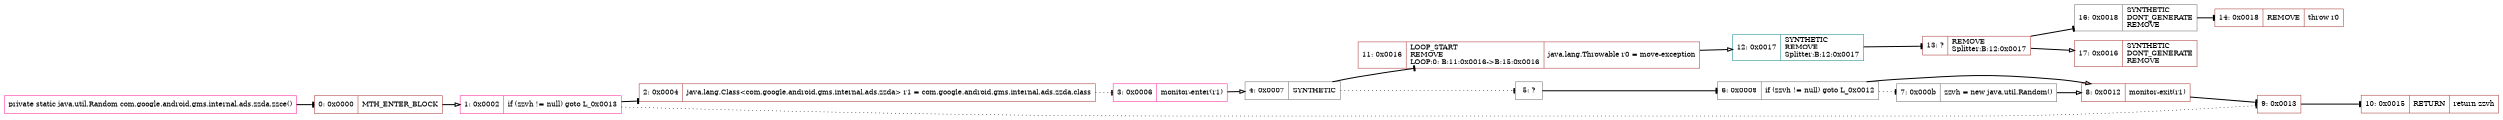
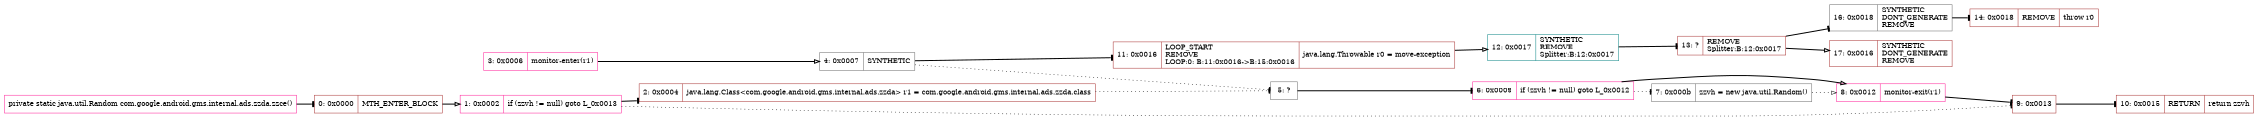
node "6: 0x0009": color gray40 -> deeppink
edge "2: 0x0004" -> "3: 0x0006": now "2: 0x0004" -> "5: ?"
edge "7: 0x000b" -> "8: 0x0012": style bold -> dotted
node "8: 0x0012": color brown -> deeppink
